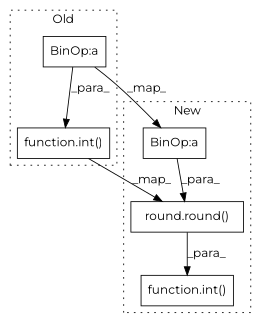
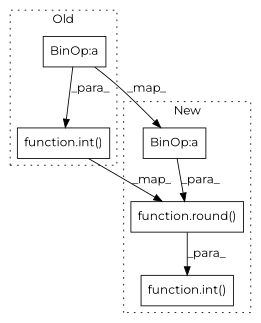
node "round.round()": label "round.round()" -> "function.round()"
